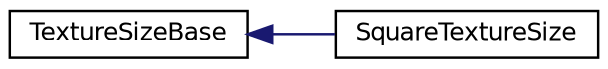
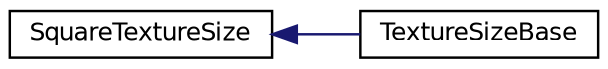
edge "SquareTextureSize" -> "TextureSizeBase": reversed
